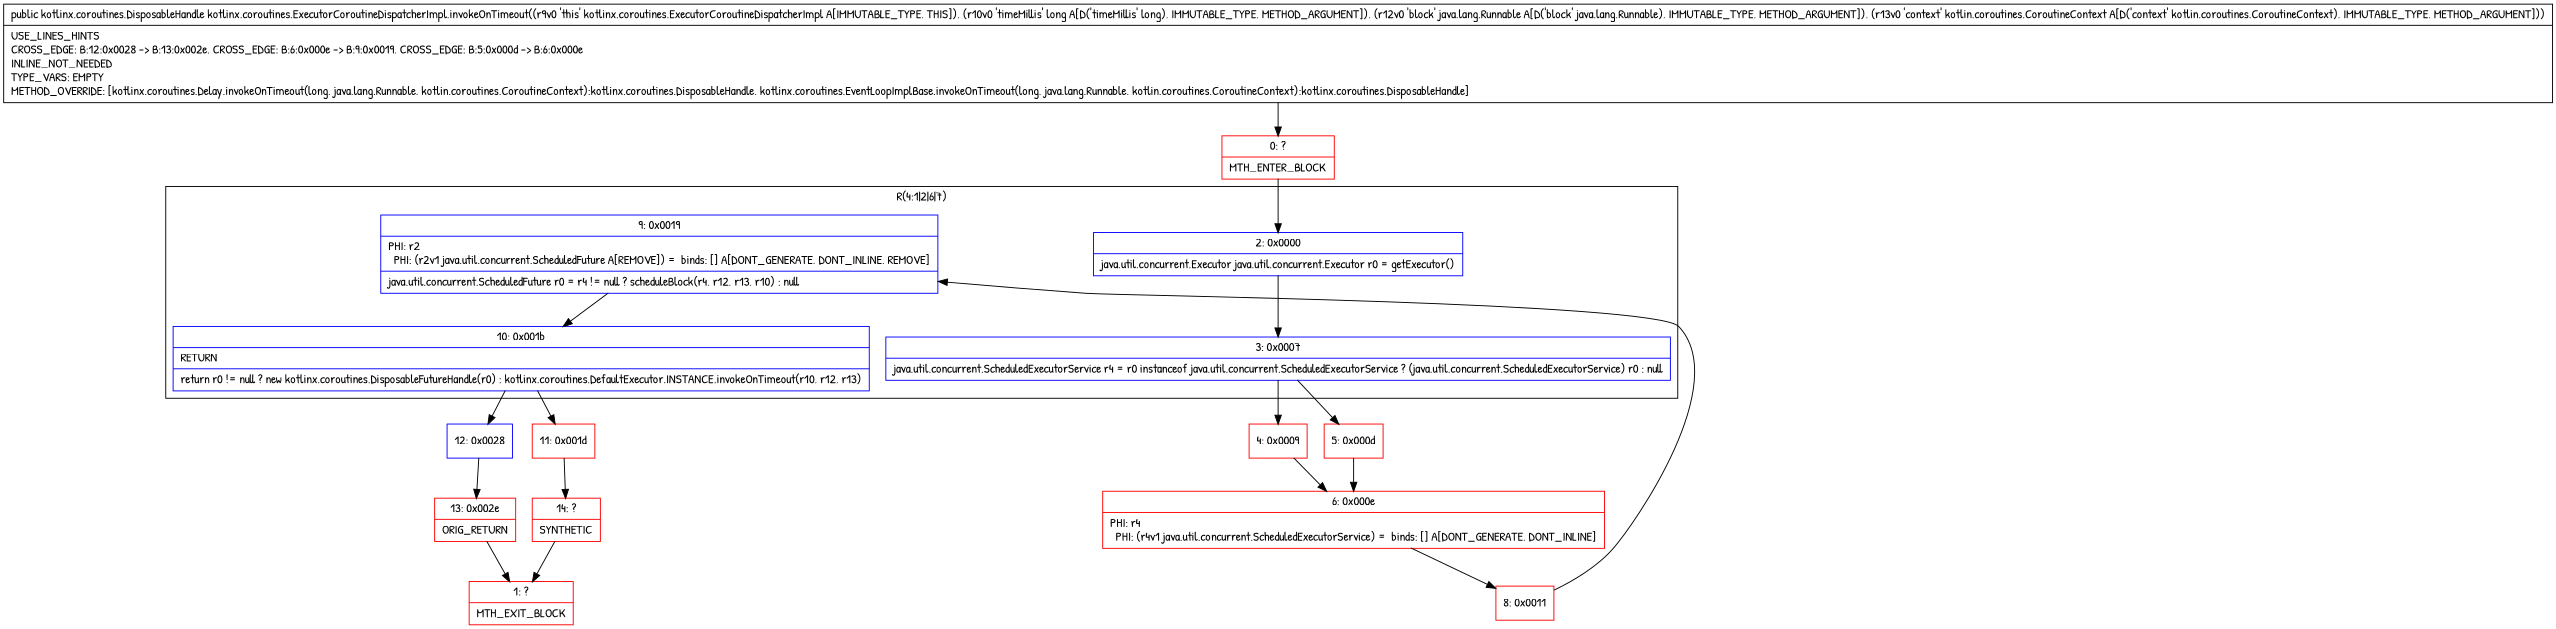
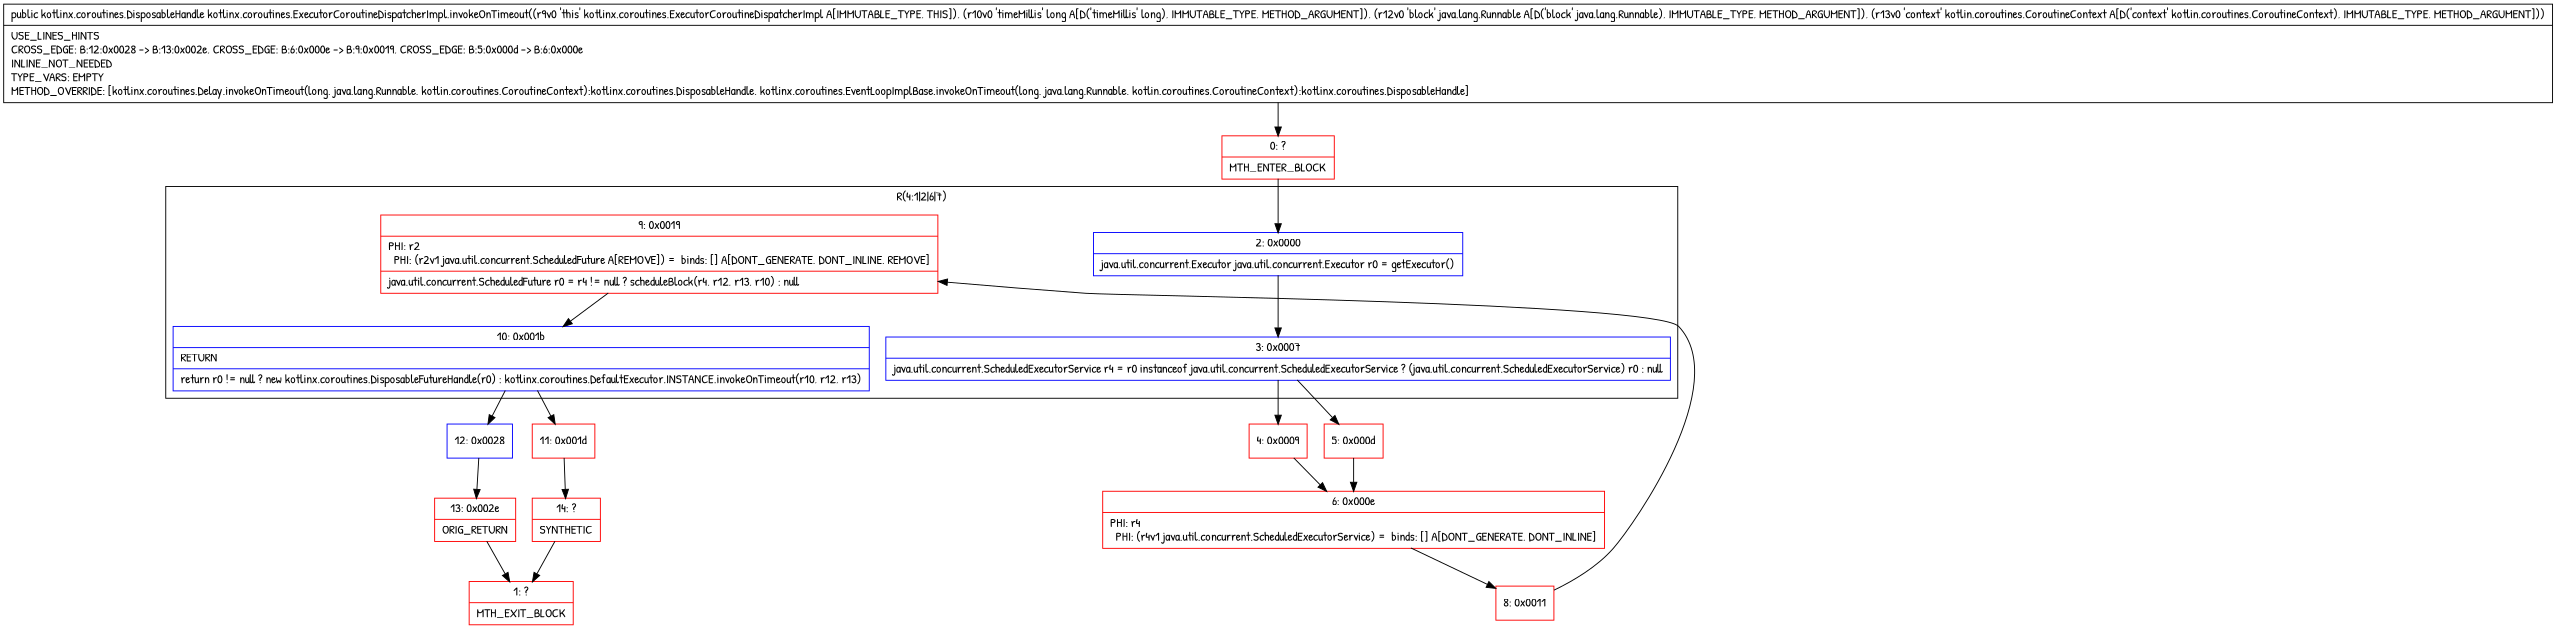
node "9: 0x0019": color blue -> red
